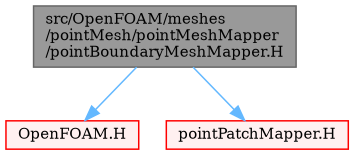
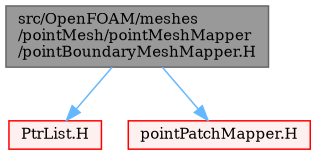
node "OpenFOAM.H": label "OpenFOAM.H" -> "PtrList.H"
